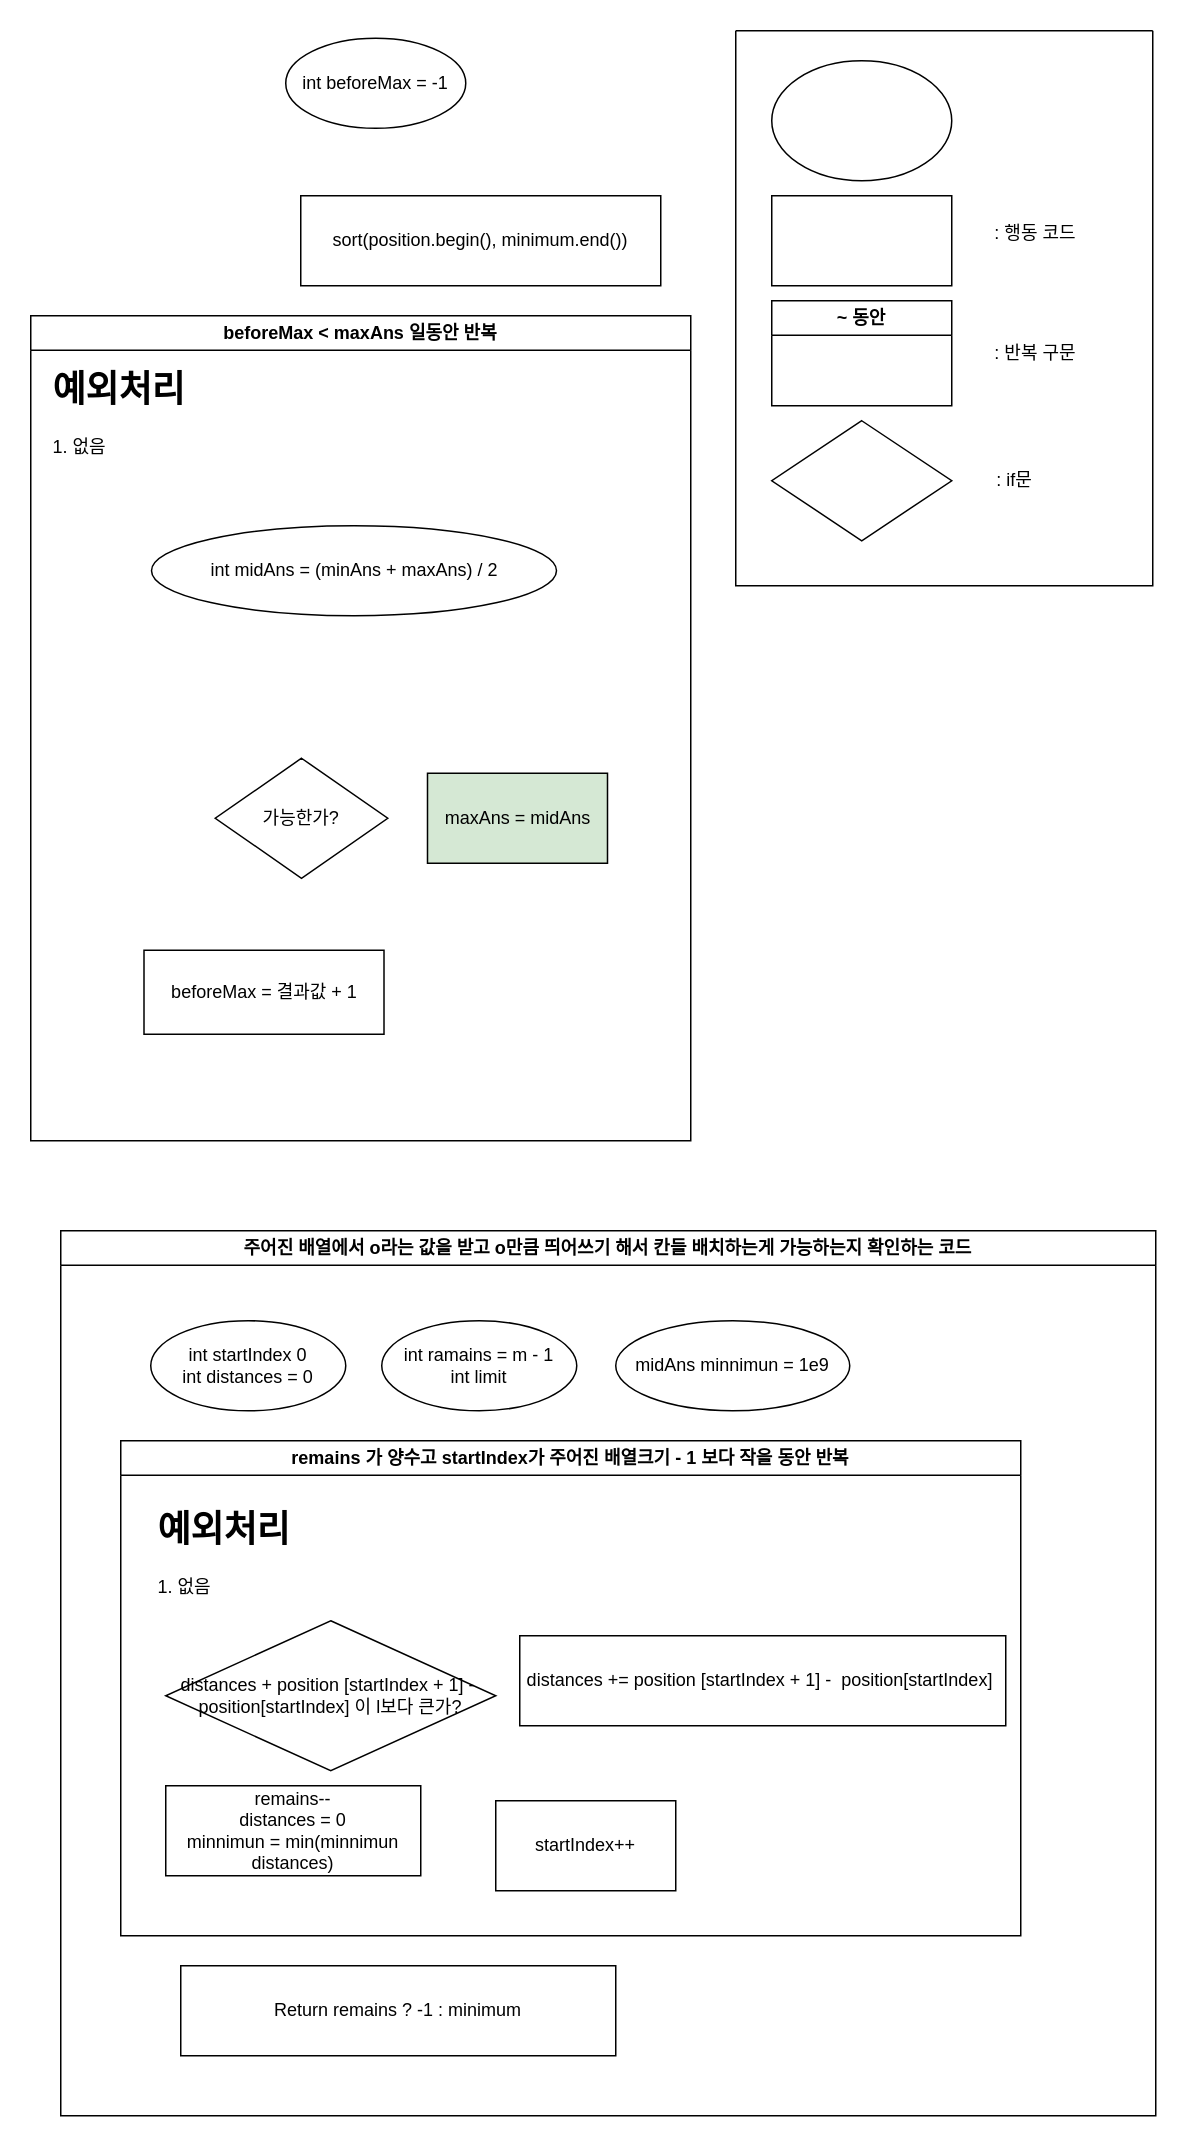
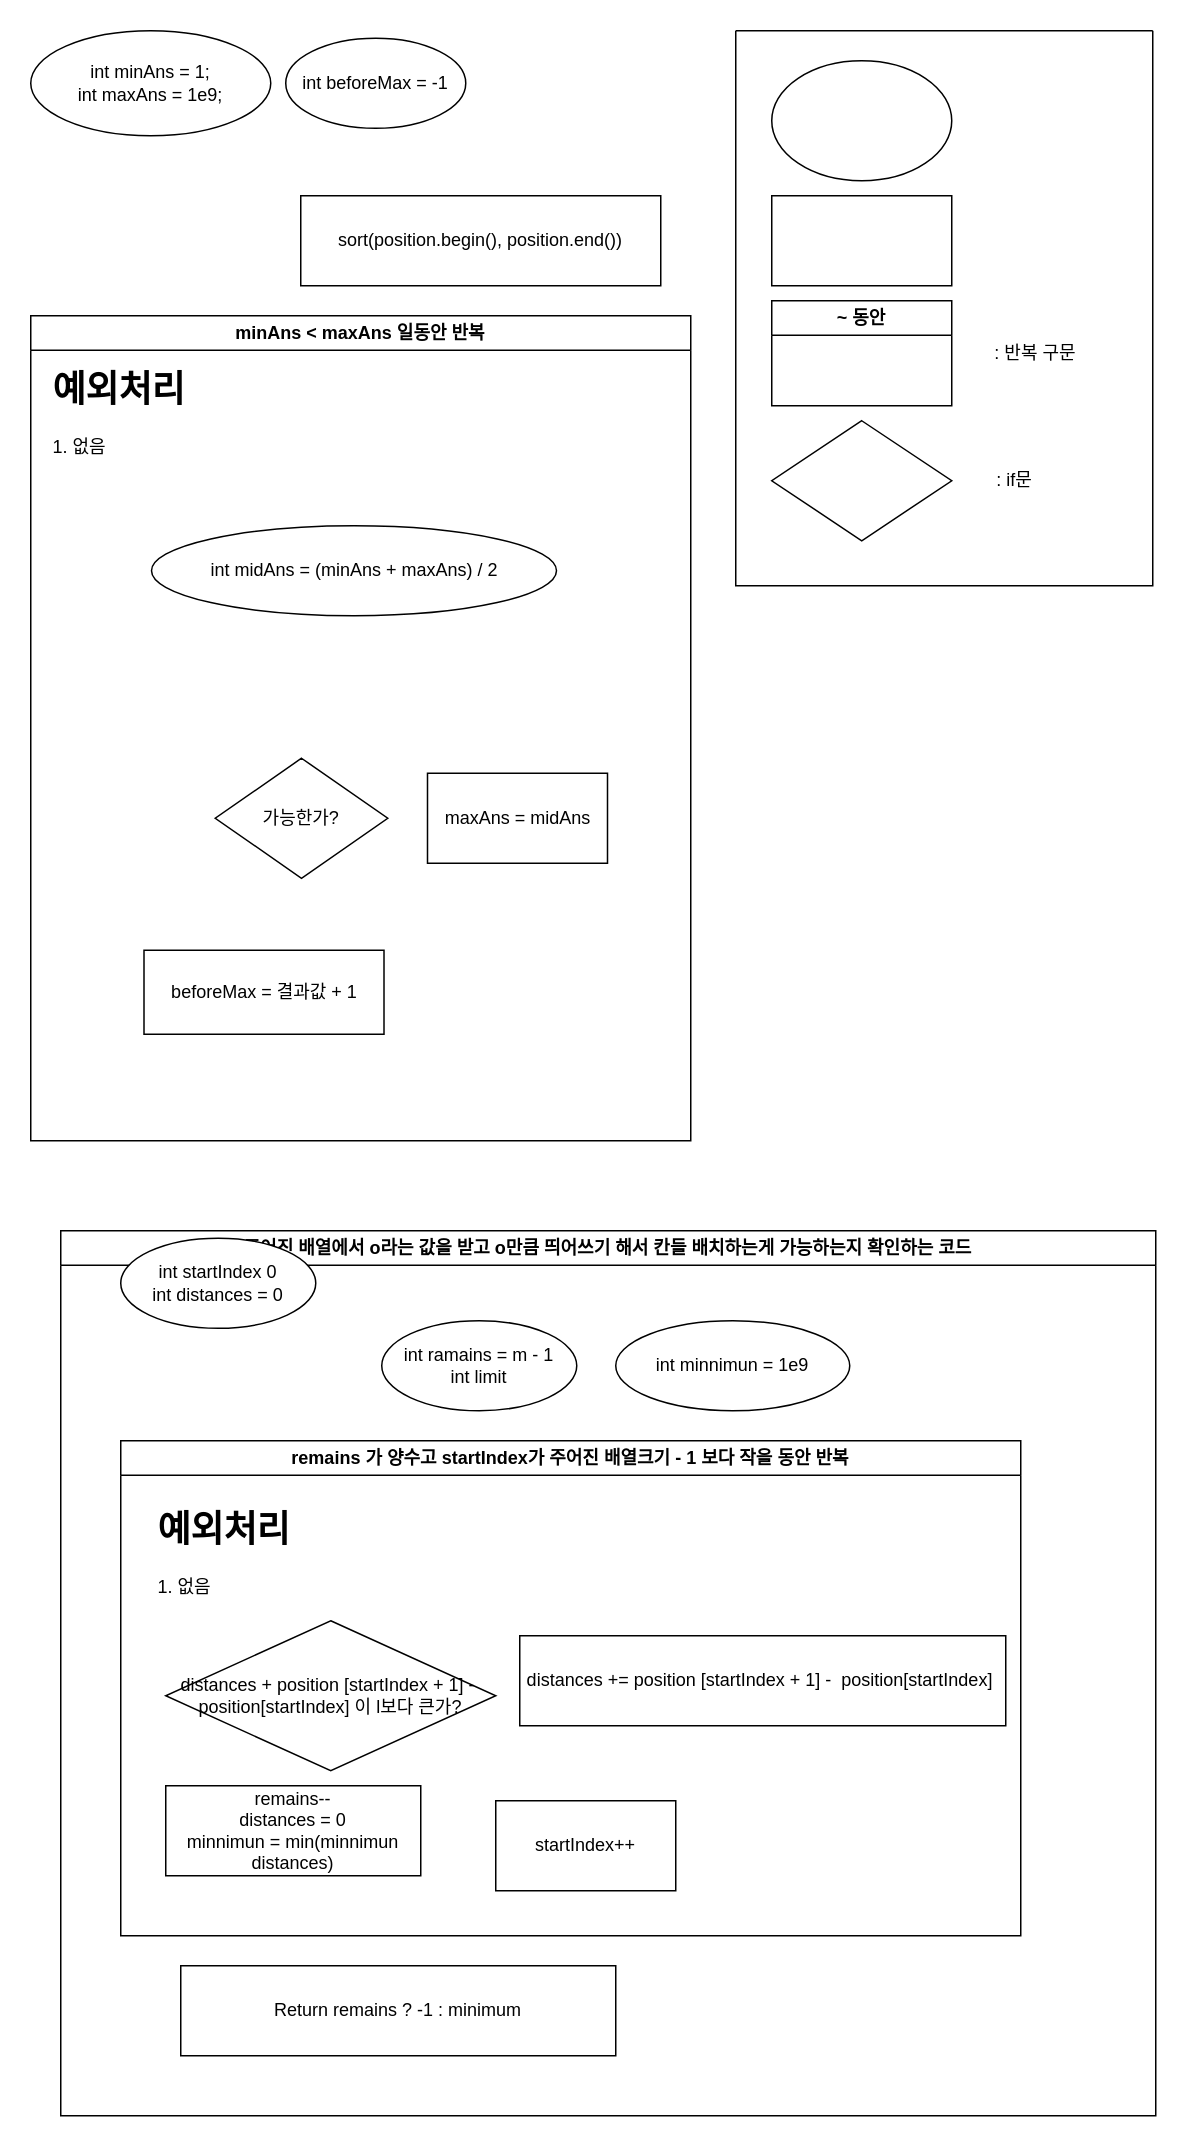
node "int minAns = 1; int maxAns = 1e9;": added
node ": 행동 코드": removed
node "sort(position.begin(), minimum.end())": label "sort(position.begin(), minimum.end())" -> "sort(position.begin(), position.end())"
node "beforeMax < maxAns 일동안 반복": label "beforeMax < maxAns 일동안 반복" -> "minAns < maxAns 일동안 반복"
node "maxAns = midAns": fillcolor #d5e8d4 -> #ffffff
node "int startIndex 0 int distances = 0": moved (248, 1366) -> (218, 1283)
node "midAns minnimun = 1e9": label "midAns minnimun = 1e9" -> "int minnimun = 1e9"
